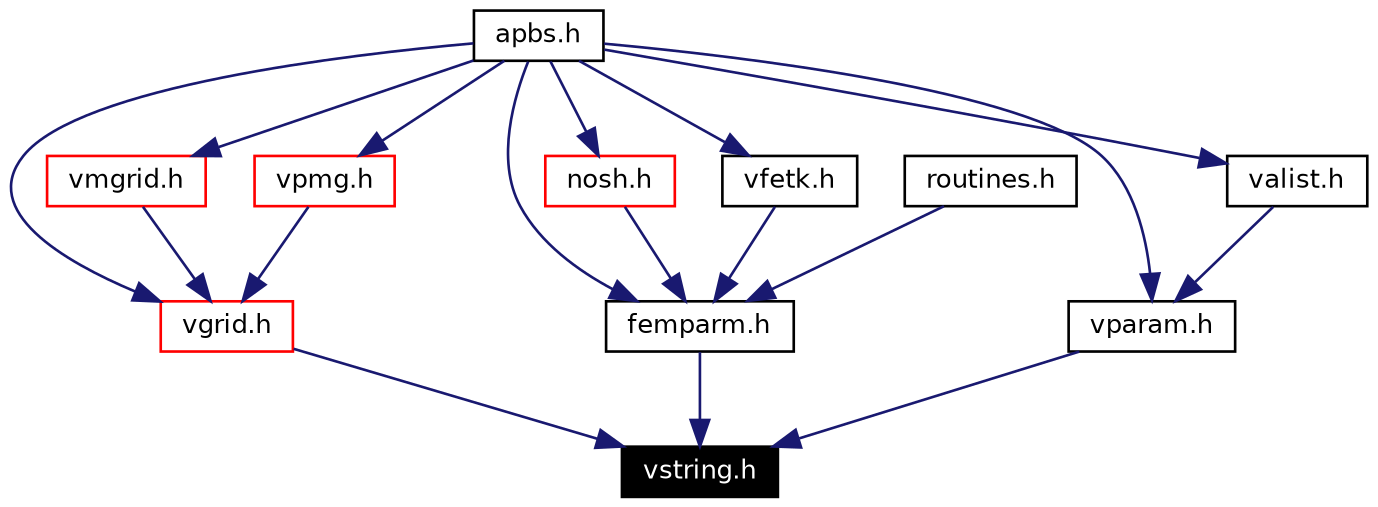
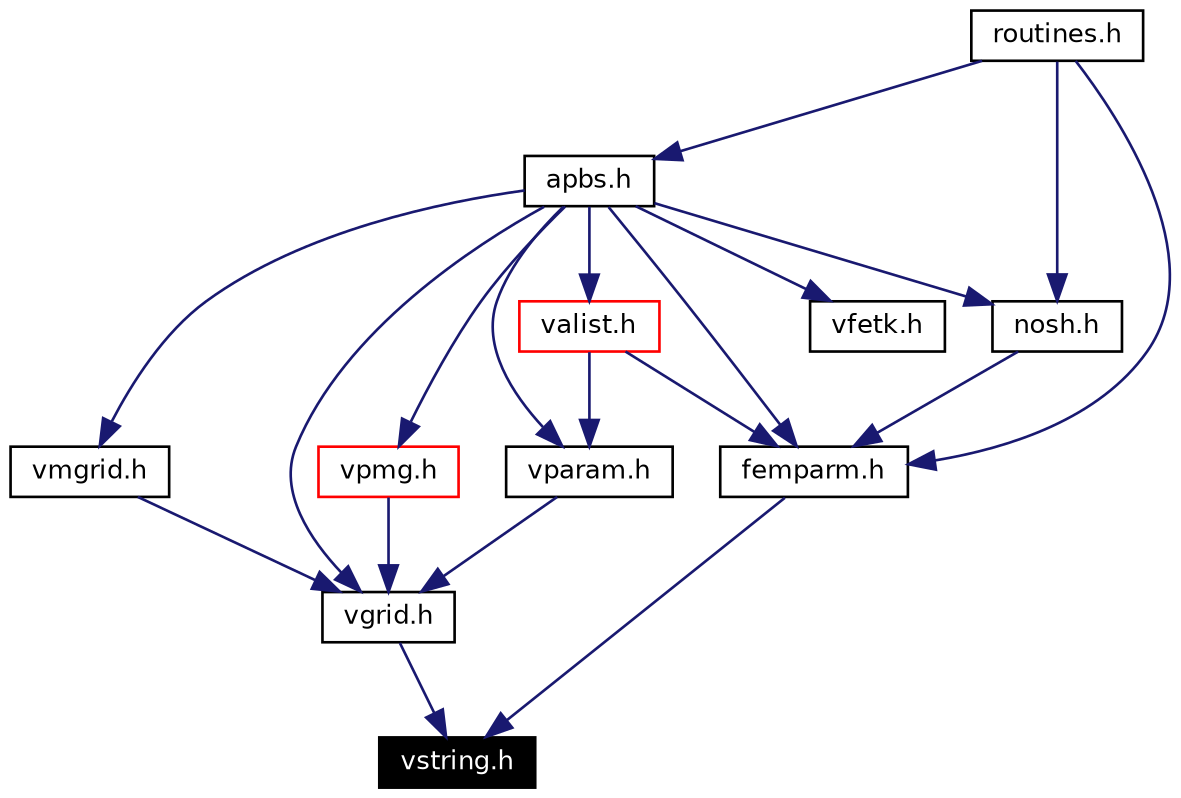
edge "routines.h" -> "apbs.h": added
edge "routines.h" -> "nosh.h": added
node "vmgrid.h": color red -> black
node "nosh.h": color red -> black
node "valist.h": color black -> red
edge "vfetk.h" -> "femparm.h": now "valist.h" -> "femparm.h"
node "vgrid.h": color red -> black
edge "vparam.h" -> "vstring.h": now "vparam.h" -> "vgrid.h"
